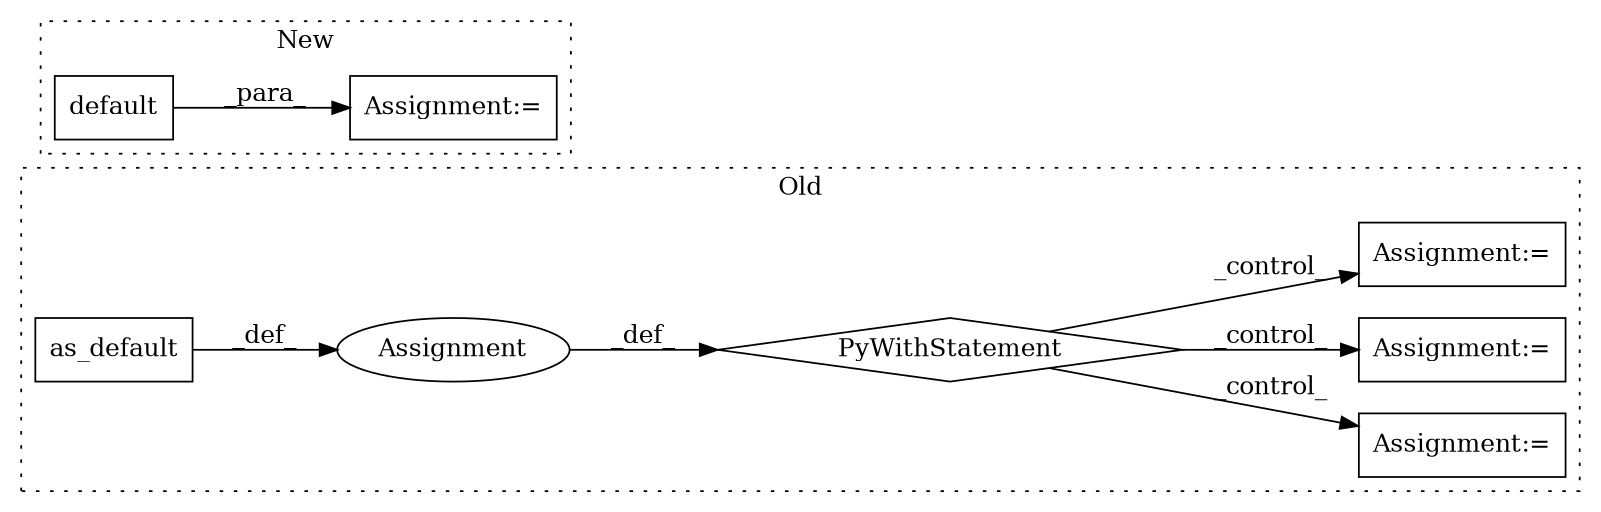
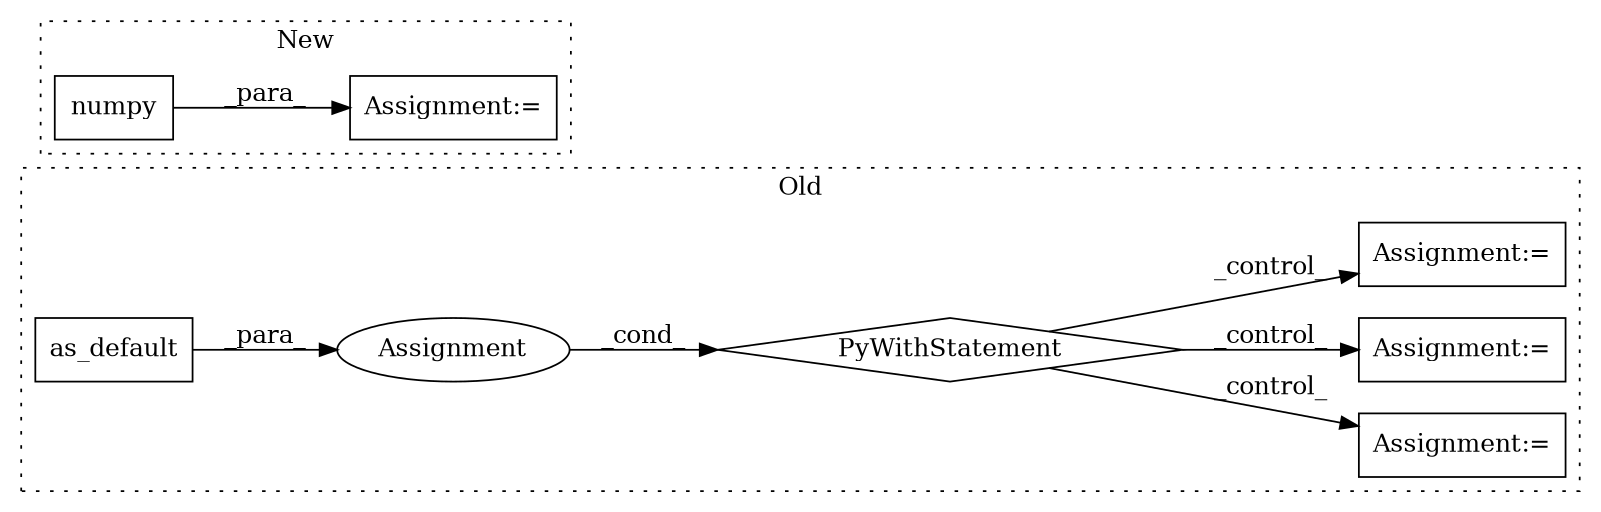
node "default": label "default" -> "numpy"
edge "as_default" -> "Assignment": label "_def_" -> "_para_"
edge "Assignment" -> "PyWithStatement": label "_def_" -> "_cond_"
